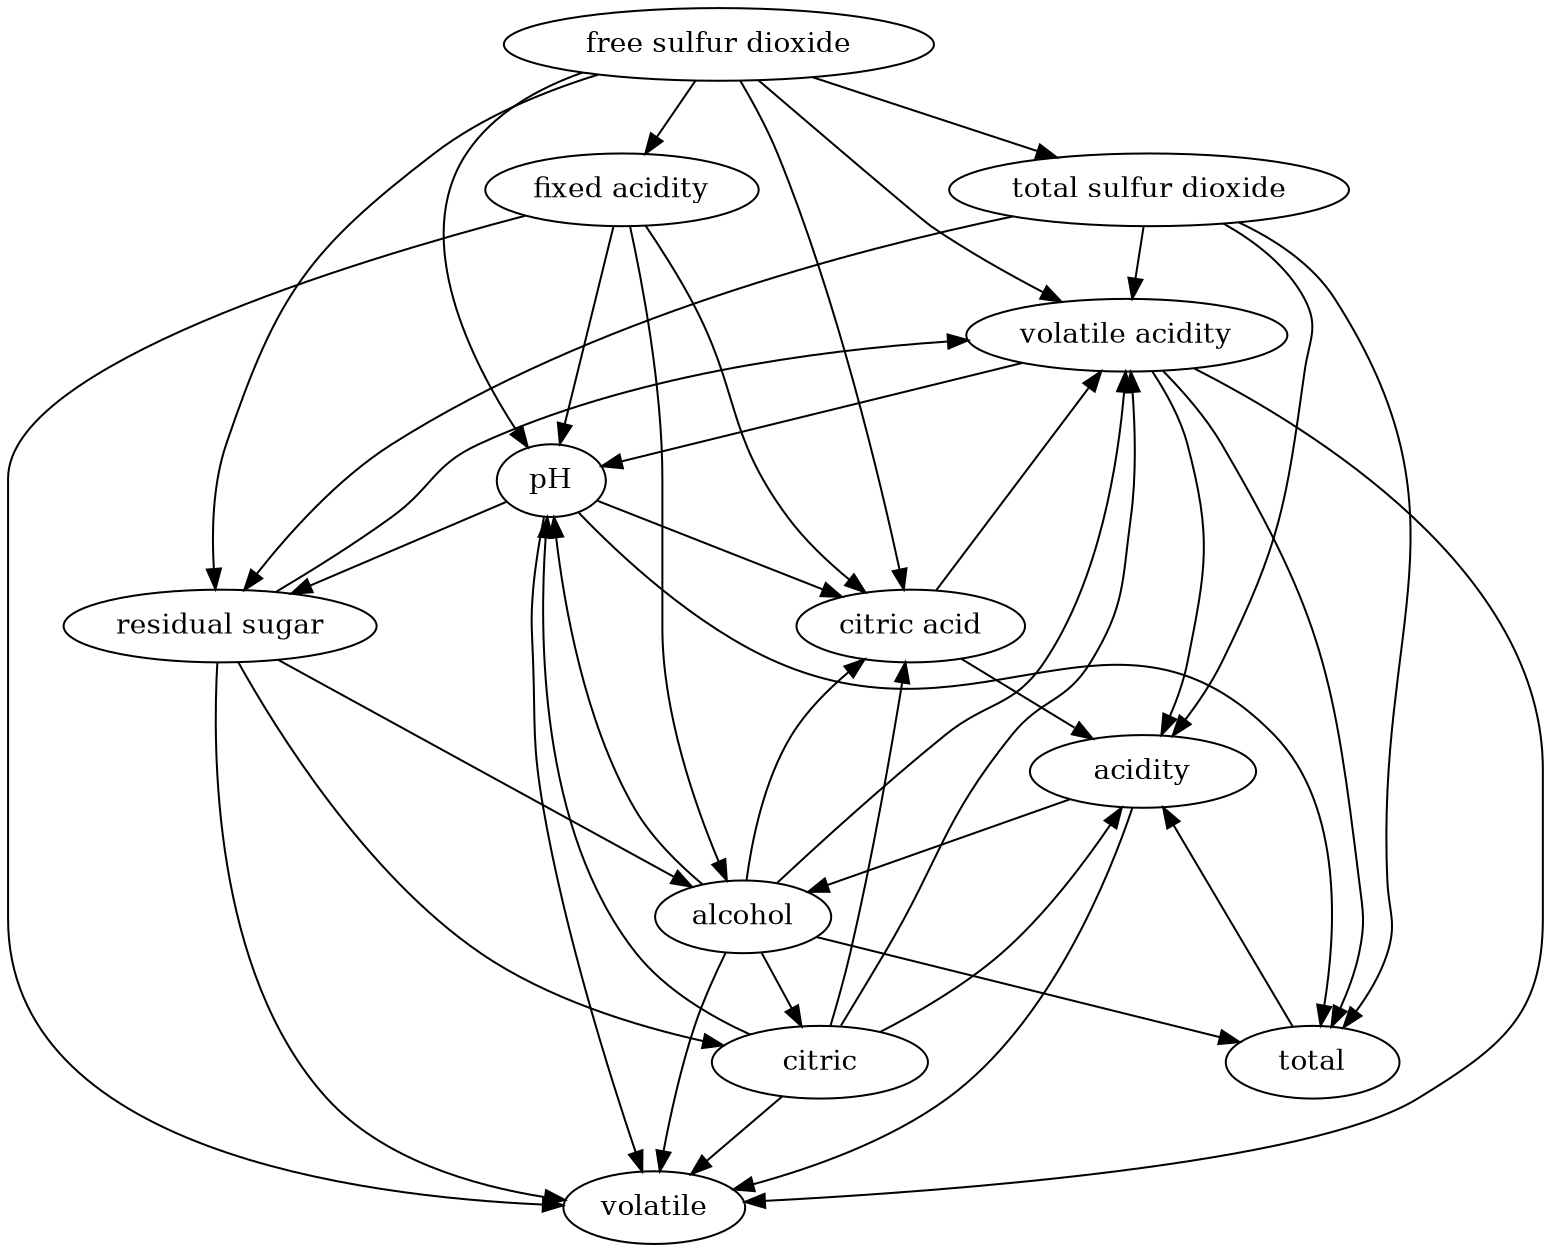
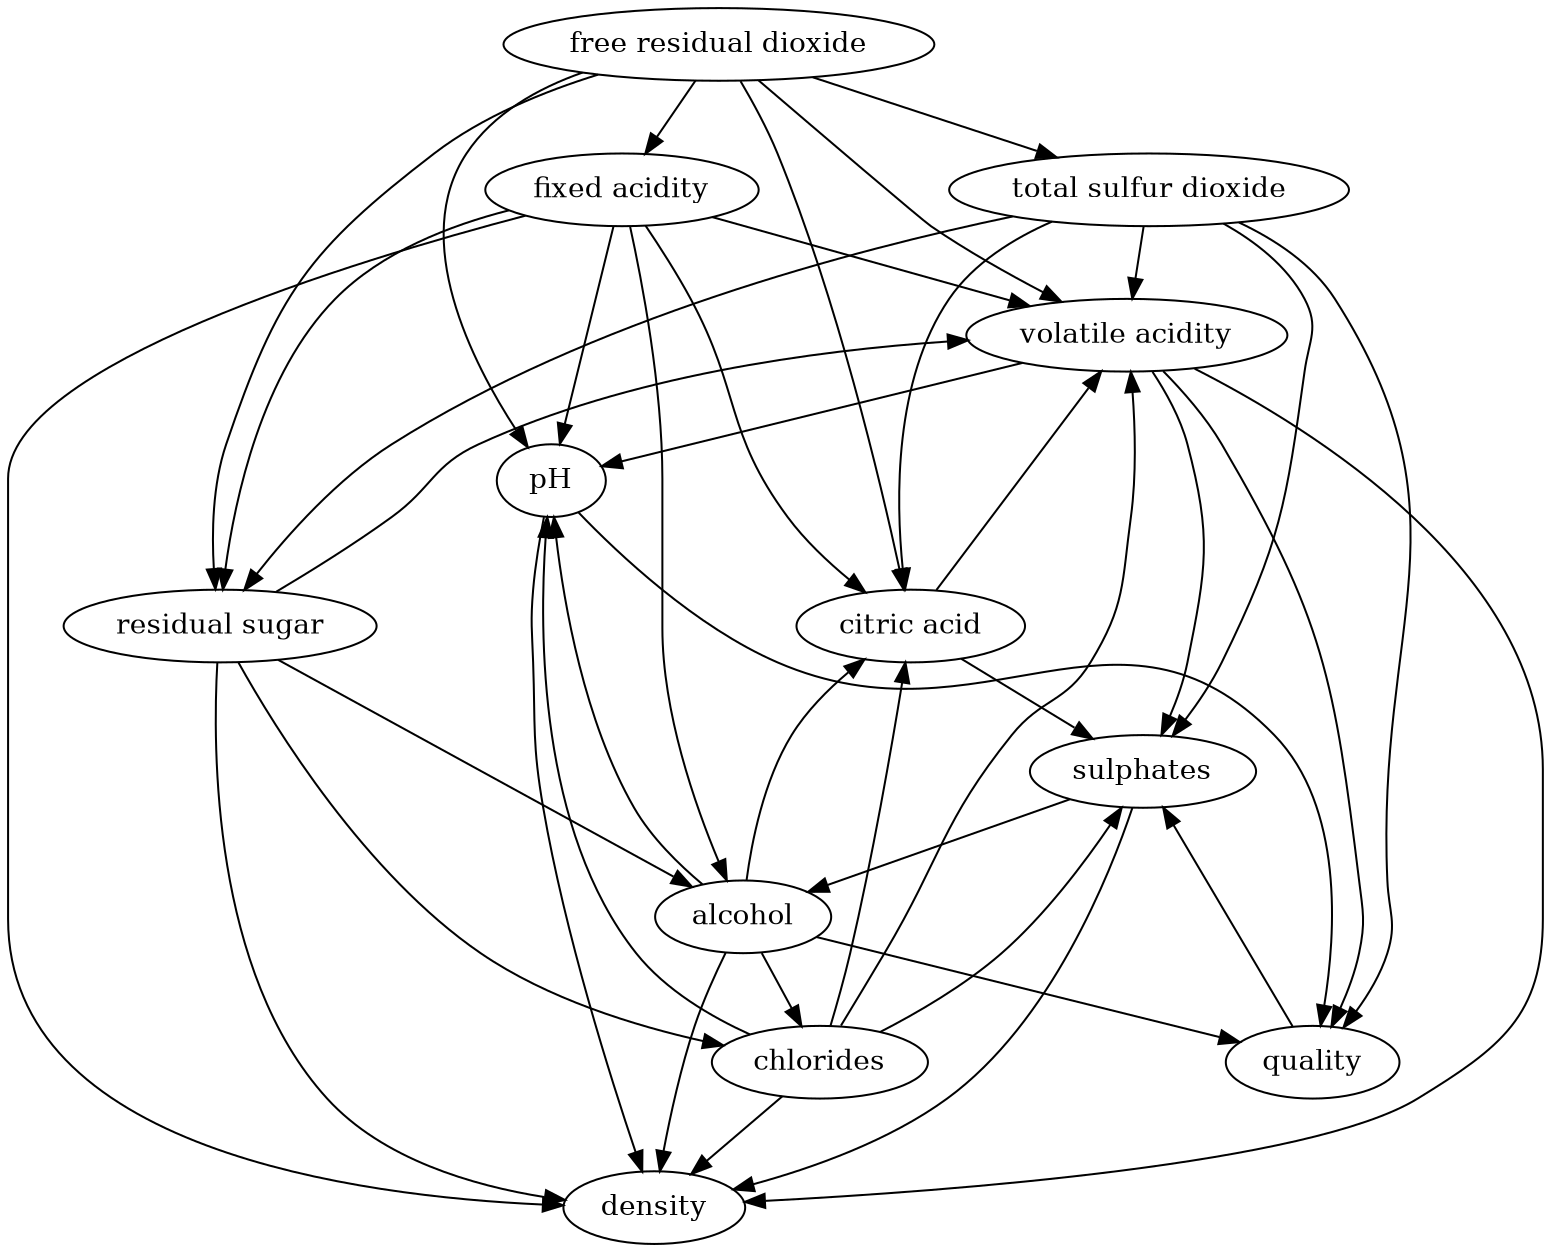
node "free sulfur dioxide": label "free sulfur dioxide" -> "free residual dioxide"
edge "pH" -> "residual sugar": now "fixed acidity" -> "residual sugar"
edge "pH" -> "citric acid": now "total sulfur dioxide" -> "citric acid"
edge "alcohol" -> "volatile acidity": now "fixed acidity" -> "volatile acidity"
node "acidity": label "acidity" -> "sulphates"
node "citric": label "citric" -> "chlorides"
node "total": label "total" -> "quality"
node "volatile": label "volatile" -> "density"
